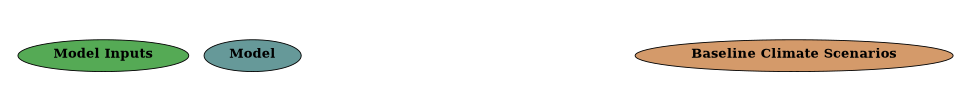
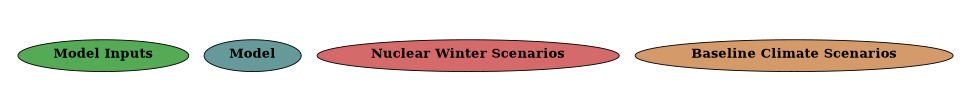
node "Nuclear Winter Scenarios": added
